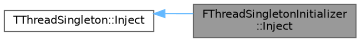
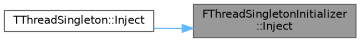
edge "FThreadSingletonInitializer ::Inject" -> "TThreadSingleton::Inject": reversed
